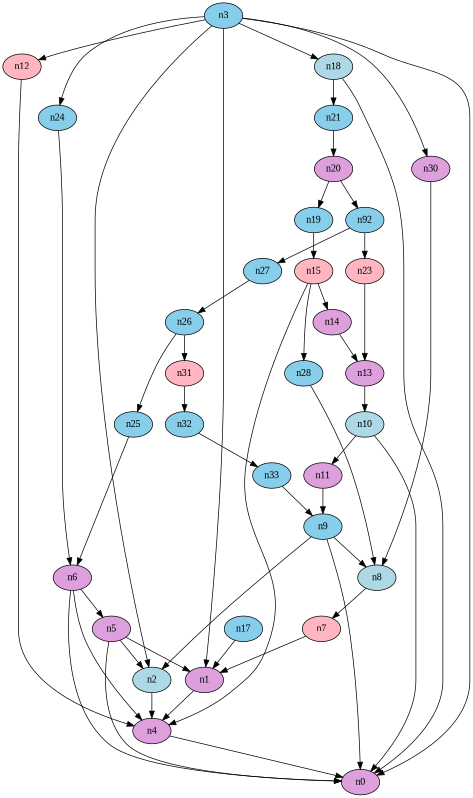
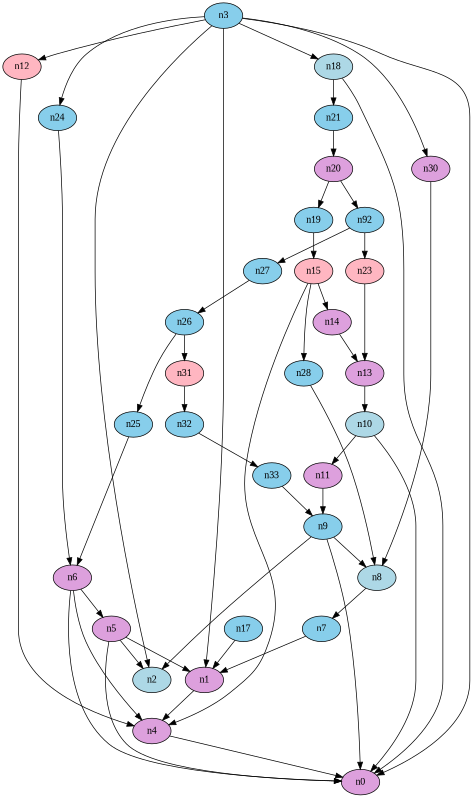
node "n7": fillcolor lightpink -> skyblue
edge "n2" -> "n4": removed
